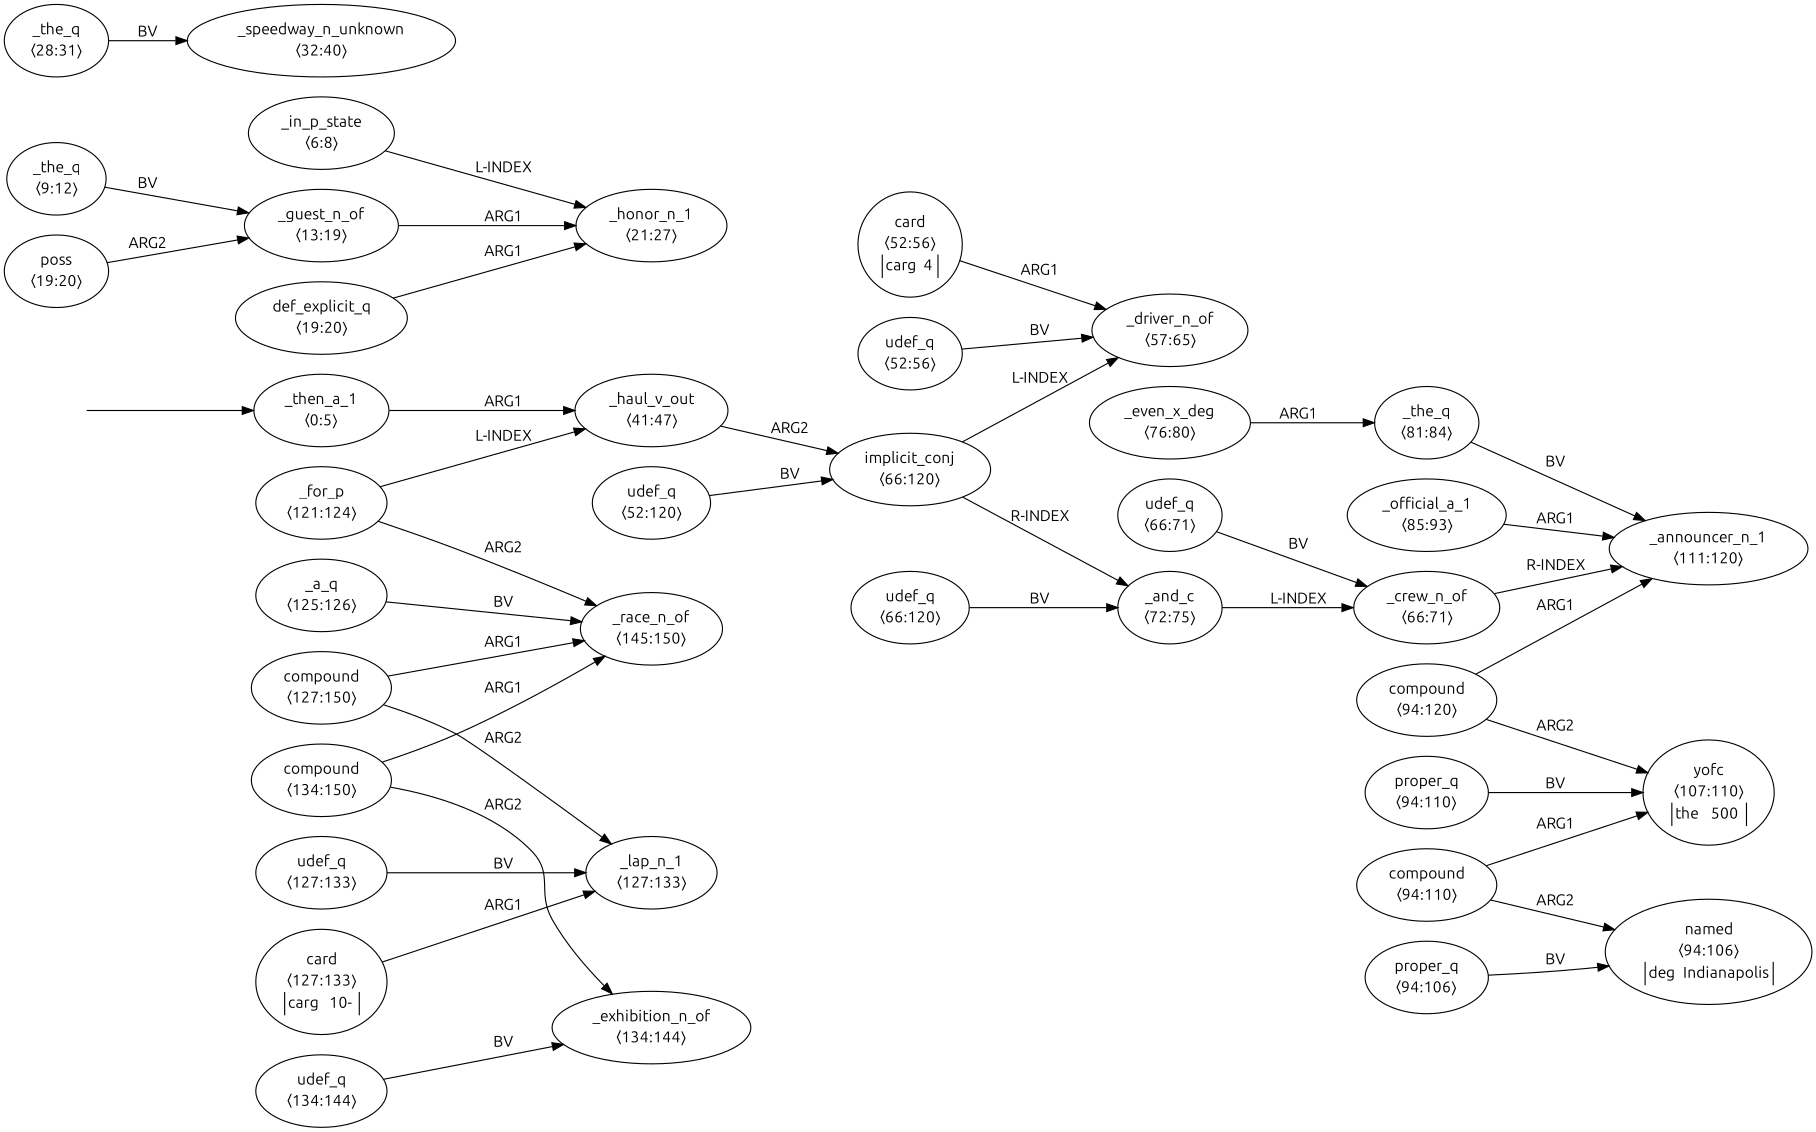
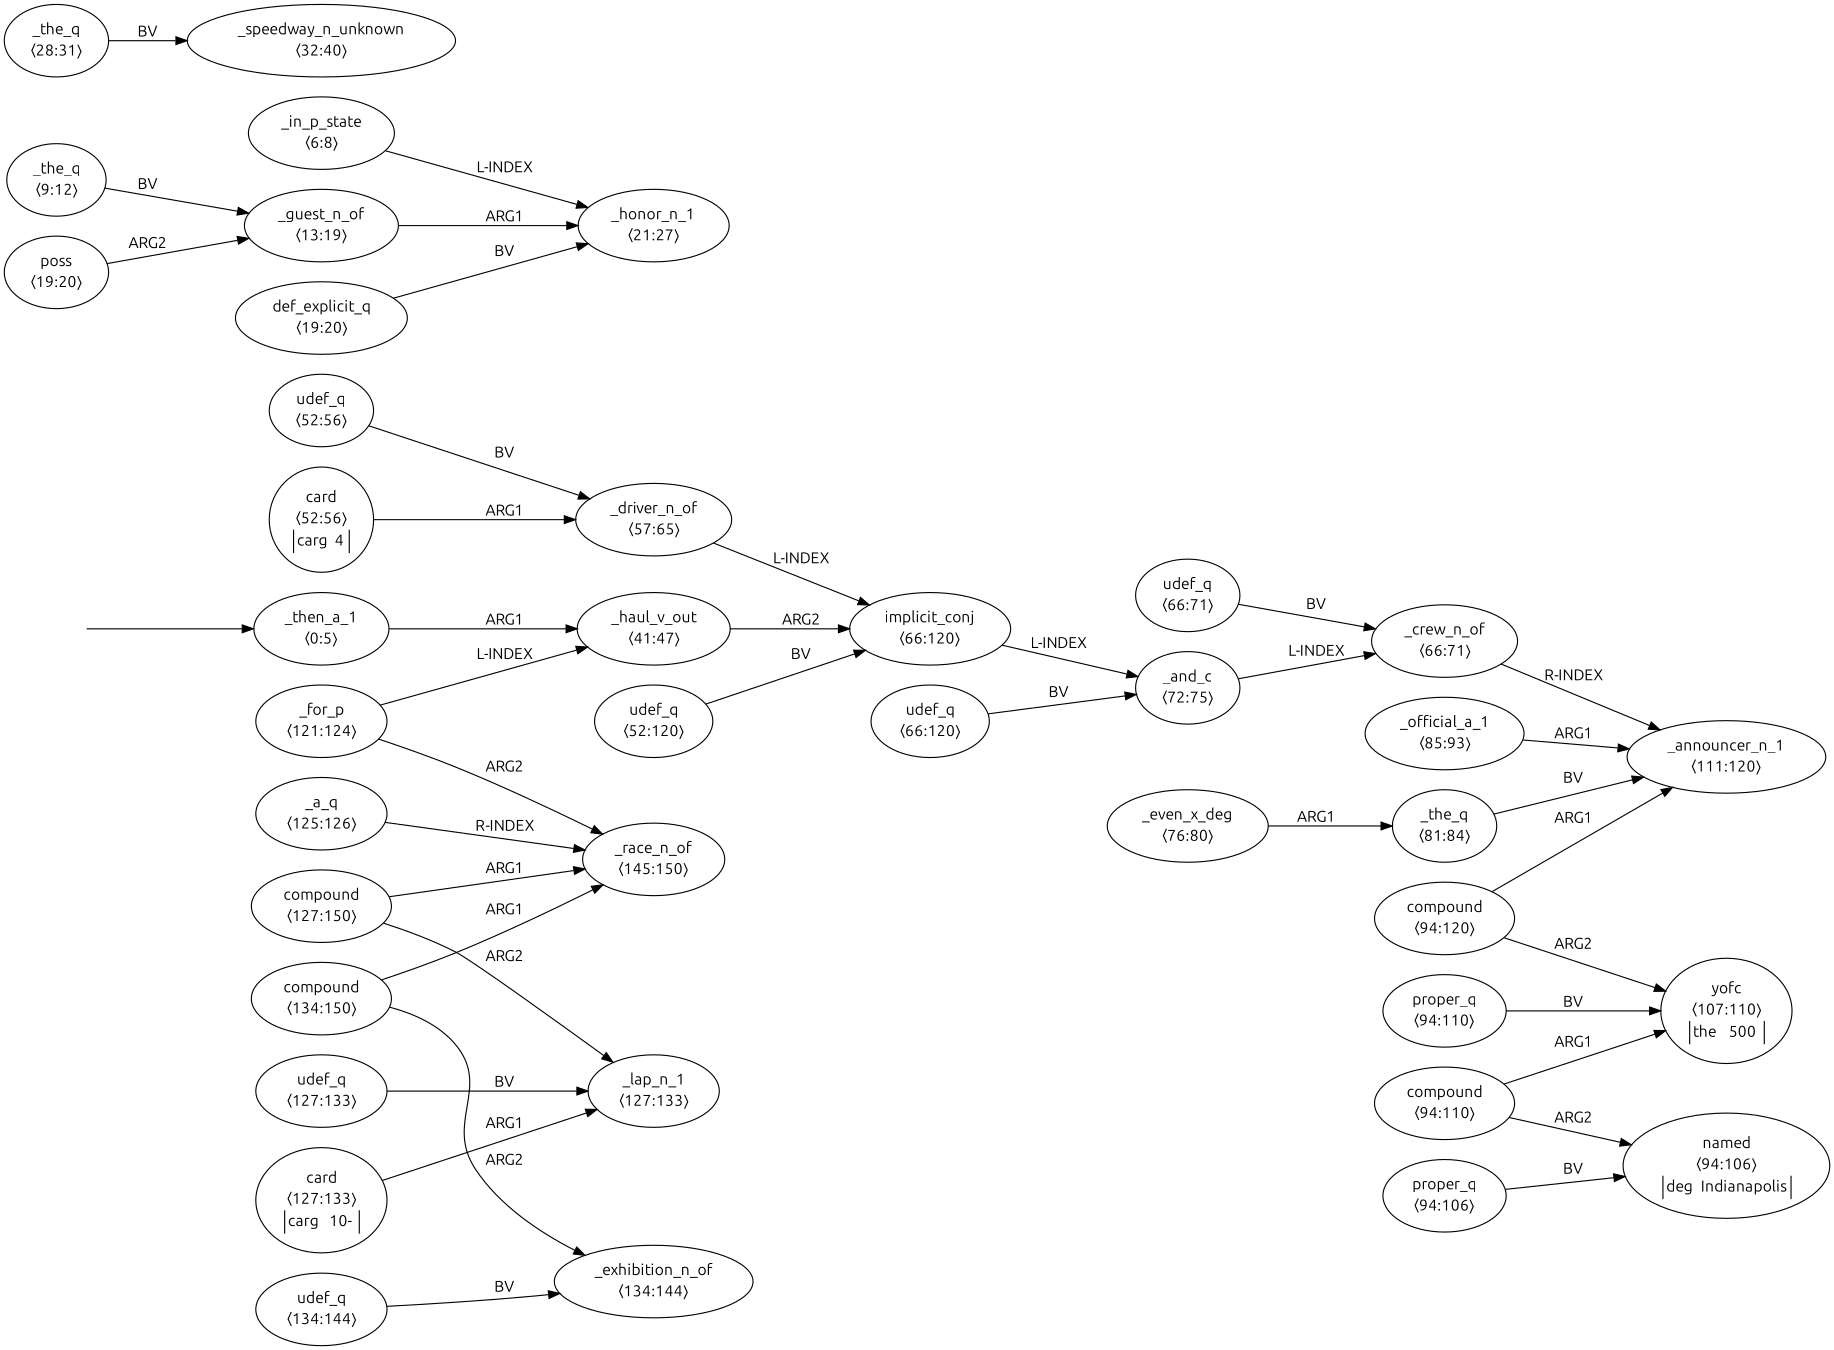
edge "def_explicit_q" -> "_honor_n_1": label "ARG1" -> "BV"
edge "implicit_conj" -> "_driver_n_of": reversed
edge "implicit_conj" -> "_and_c": label "R-INDEX" -> "L-INDEX"
edge "_a_q" -> "_race_n_of": label "BV" -> "R-INDEX"
